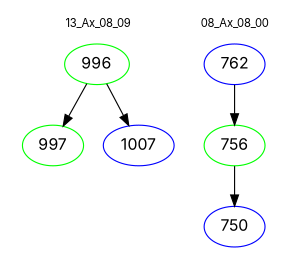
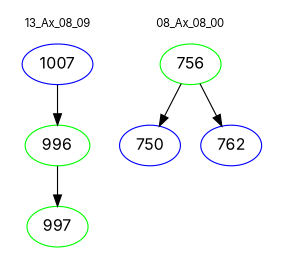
edge "762" -> "756": reversed
edge "996" -> "1007": reversed
